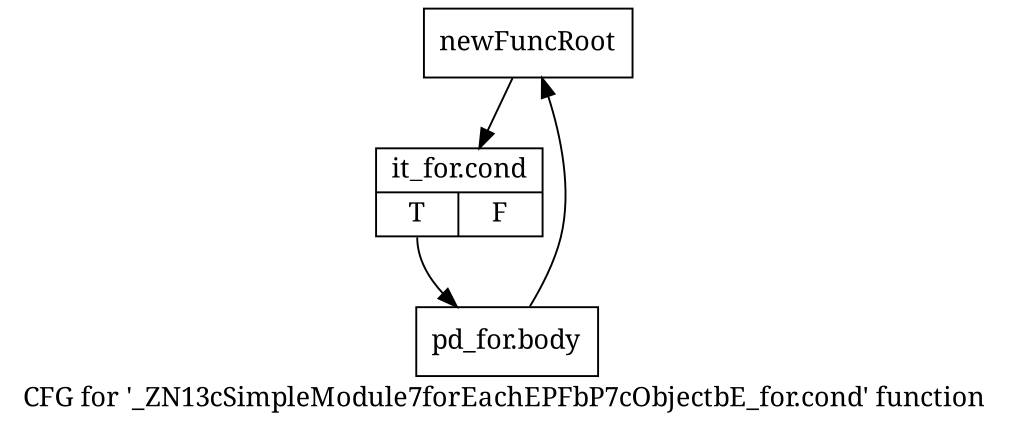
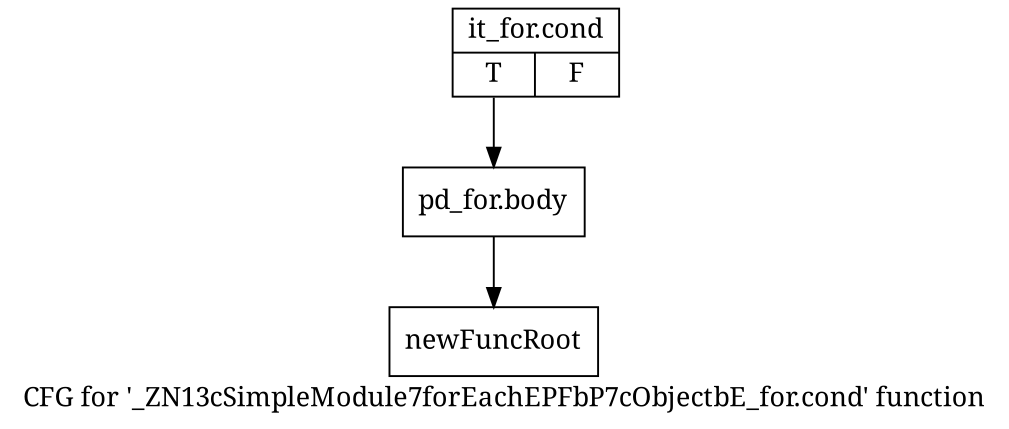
edge "newFuncRoot" -> "it_for.cond": removed
